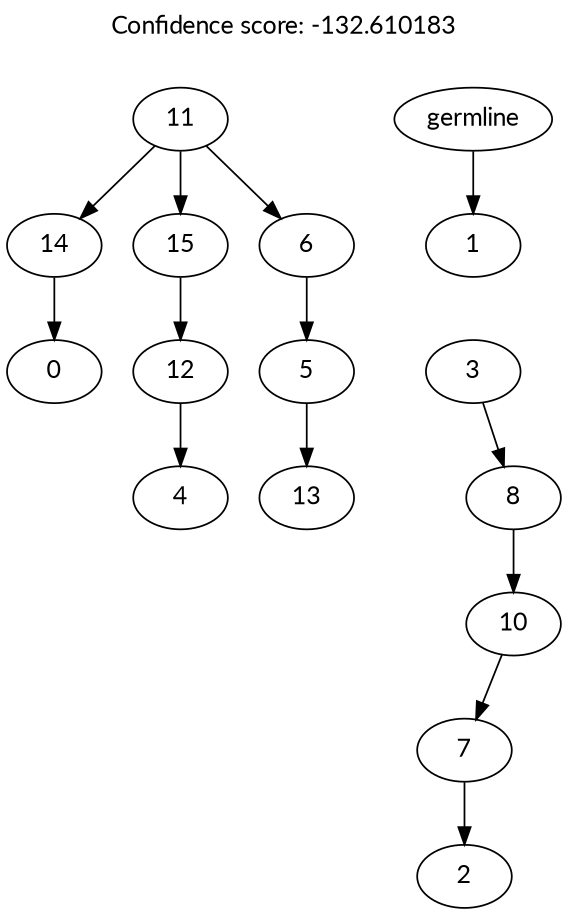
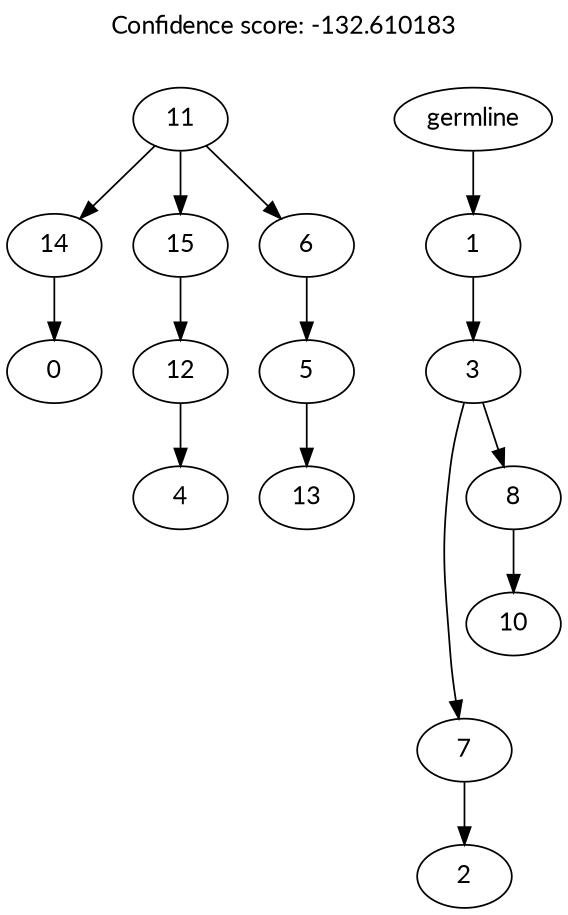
edge "1" -> "3": added
edge "10" -> "7": now "3" -> "7"
